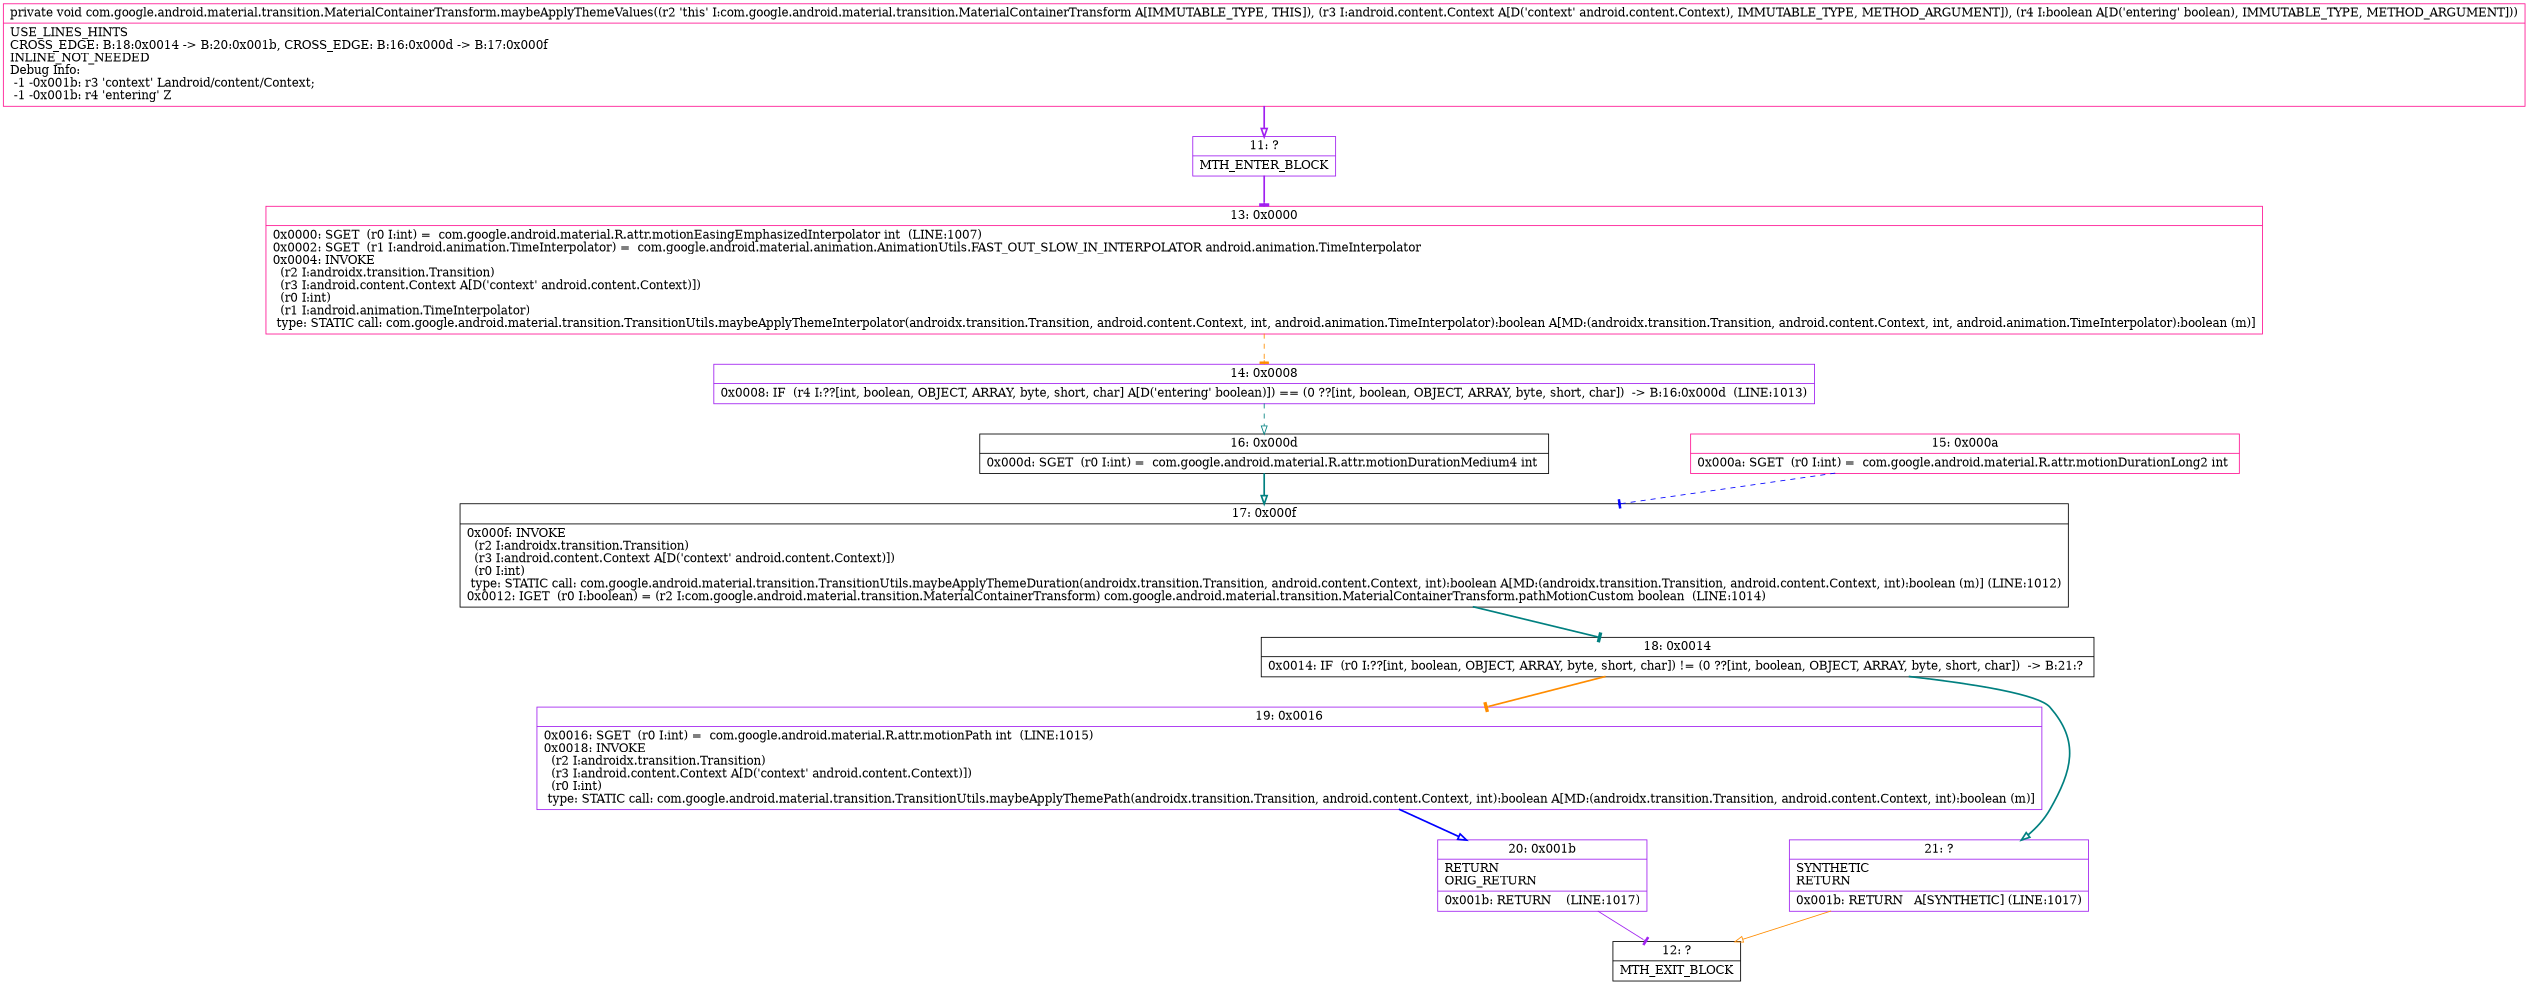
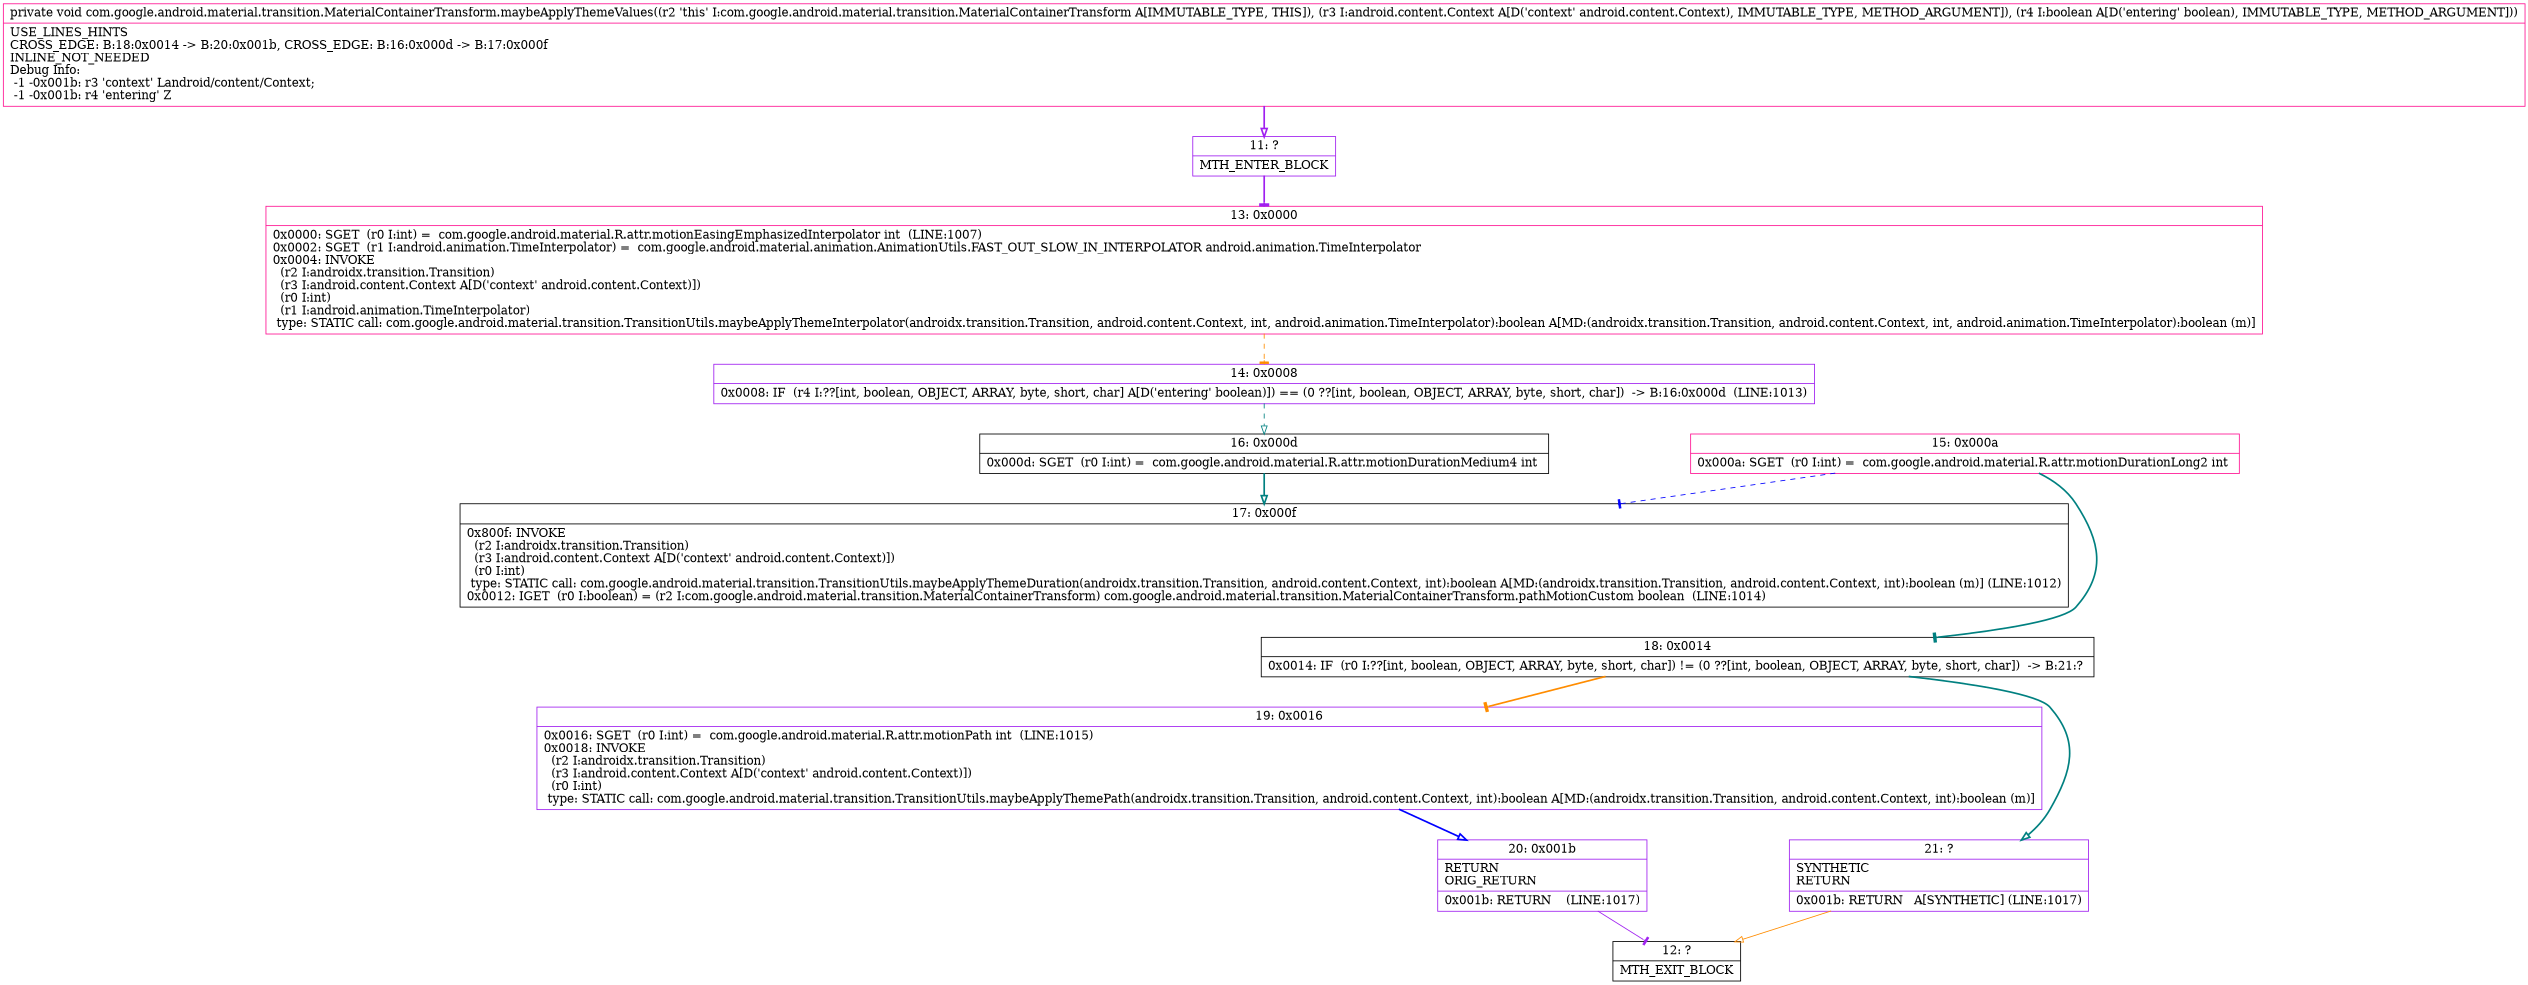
node "17: 0x000f": text "0x000f: INVOKE" -> "0x800f: INVOKE"
edge "17: 0x000f" -> "18: 0x0014": now "15: 0x000a" -> "18: 0x0014"
